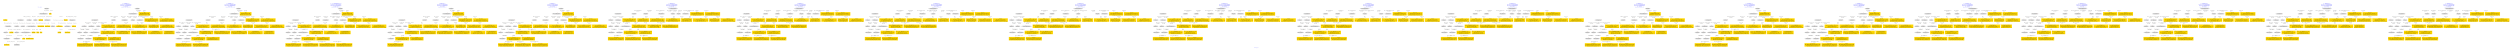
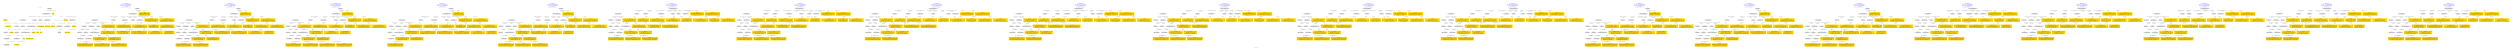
node "Description": removed
node "E52_Time-Span4": fillcolor lightgray -> gold
node "Dimension": fillcolor lightgray -> gold
node "E40_Legal_Body1": fillcolor gold -> lightgray
node "OwnerURI": fillcolor gold -> lightgray
node "Artist": fillcolor gold -> lightgray
node "ArtistBornDate": fillcolor gold -> lightgray
node "ArtistDiedDate": fillcolor lightgray -> gold
